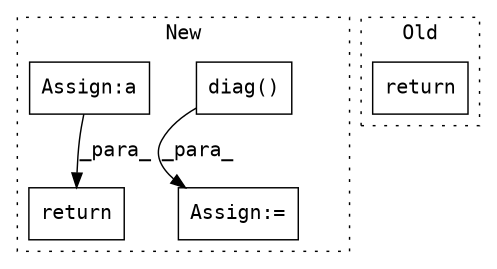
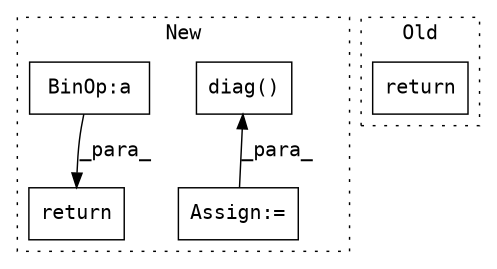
node "Assign:a": label "Assign:a" -> "BinOp:a"
edge "diag()" -> "Assign:=": reversed
